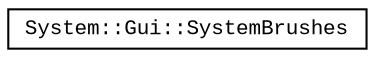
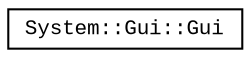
node "System::Gui::SystemBrushes": label "System::Gui::SystemBrushes" -> "System::Gui::Gui"
